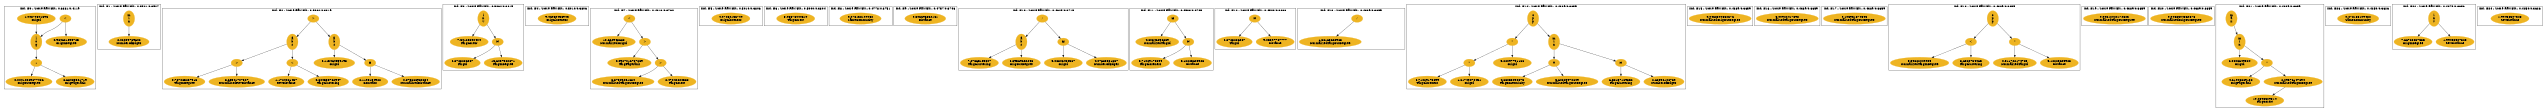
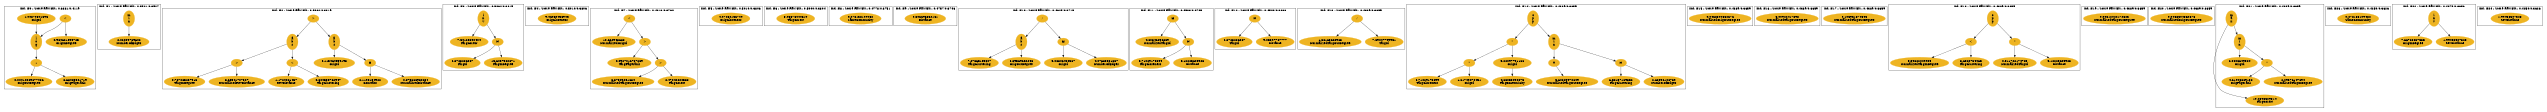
node "7.39047799951 TargId": added
edge "T" -> "4.63053090375 TargEccentricity": now "5.22097791166 OrigId" -> "4.63053090375 TargEccentricity"
edge "2.09576147694 NormalizedTargInDegree" -> "10.2898529314 TargCoreN": now "m a x" -> "10.2898529314 TargCoreN"
